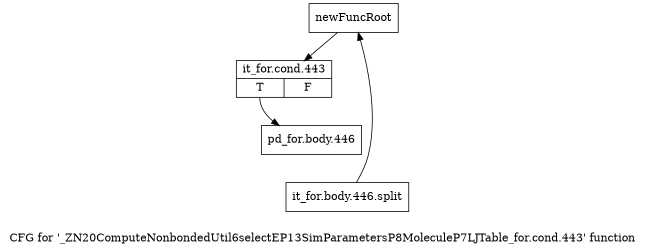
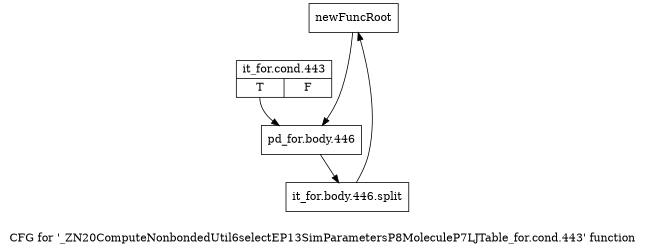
edge "newFuncRoot" -> "it_for.cond.443": now "newFuncRoot" -> "pd_for.body.446"
edge "pd_for.body.446" -> "it_for.body.446.split": added
